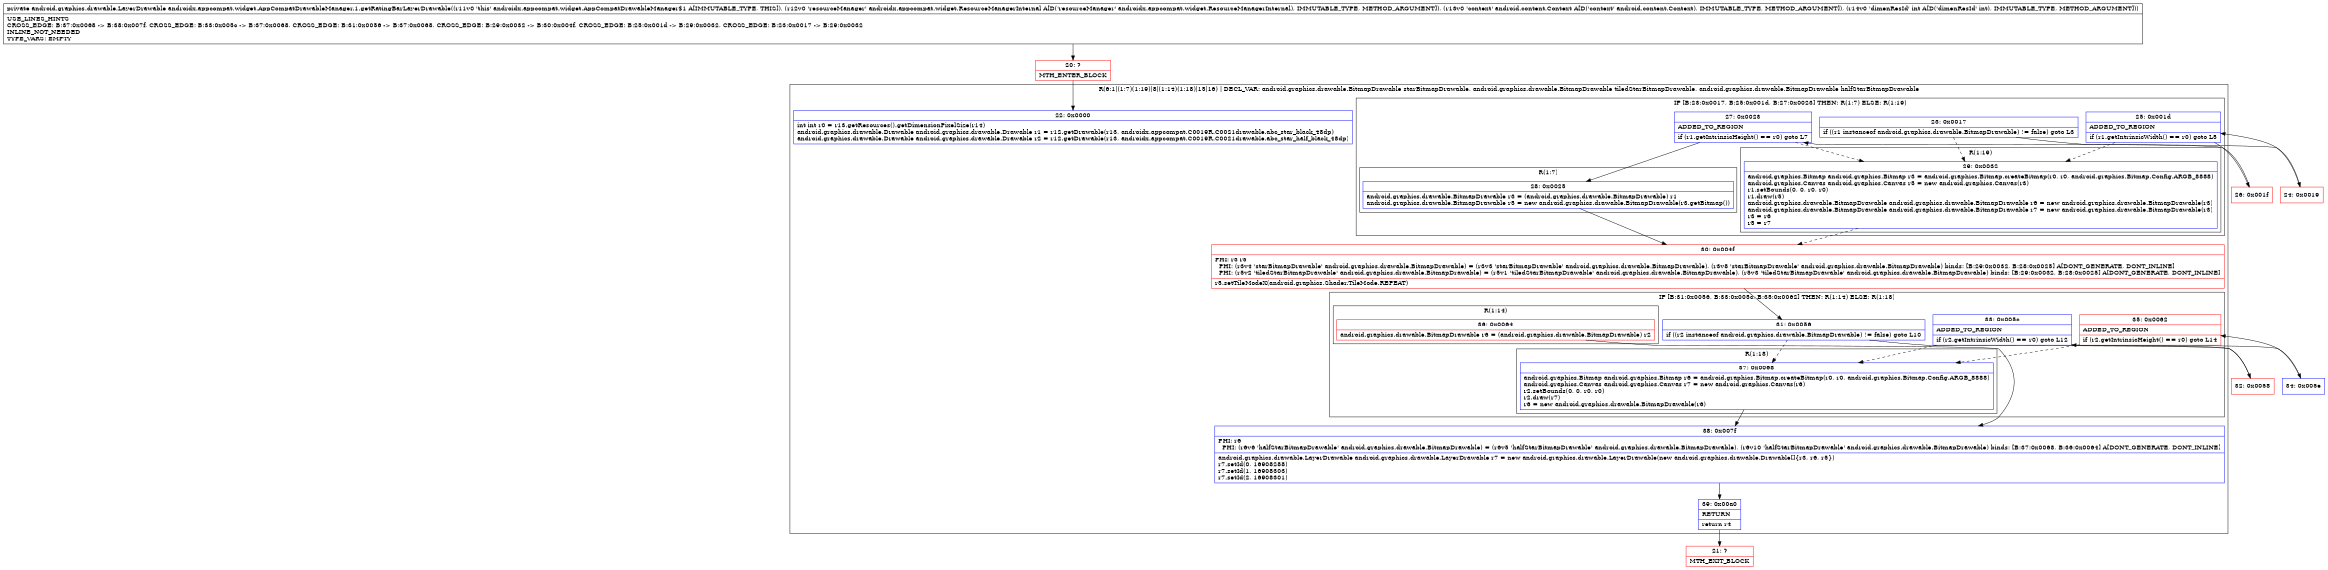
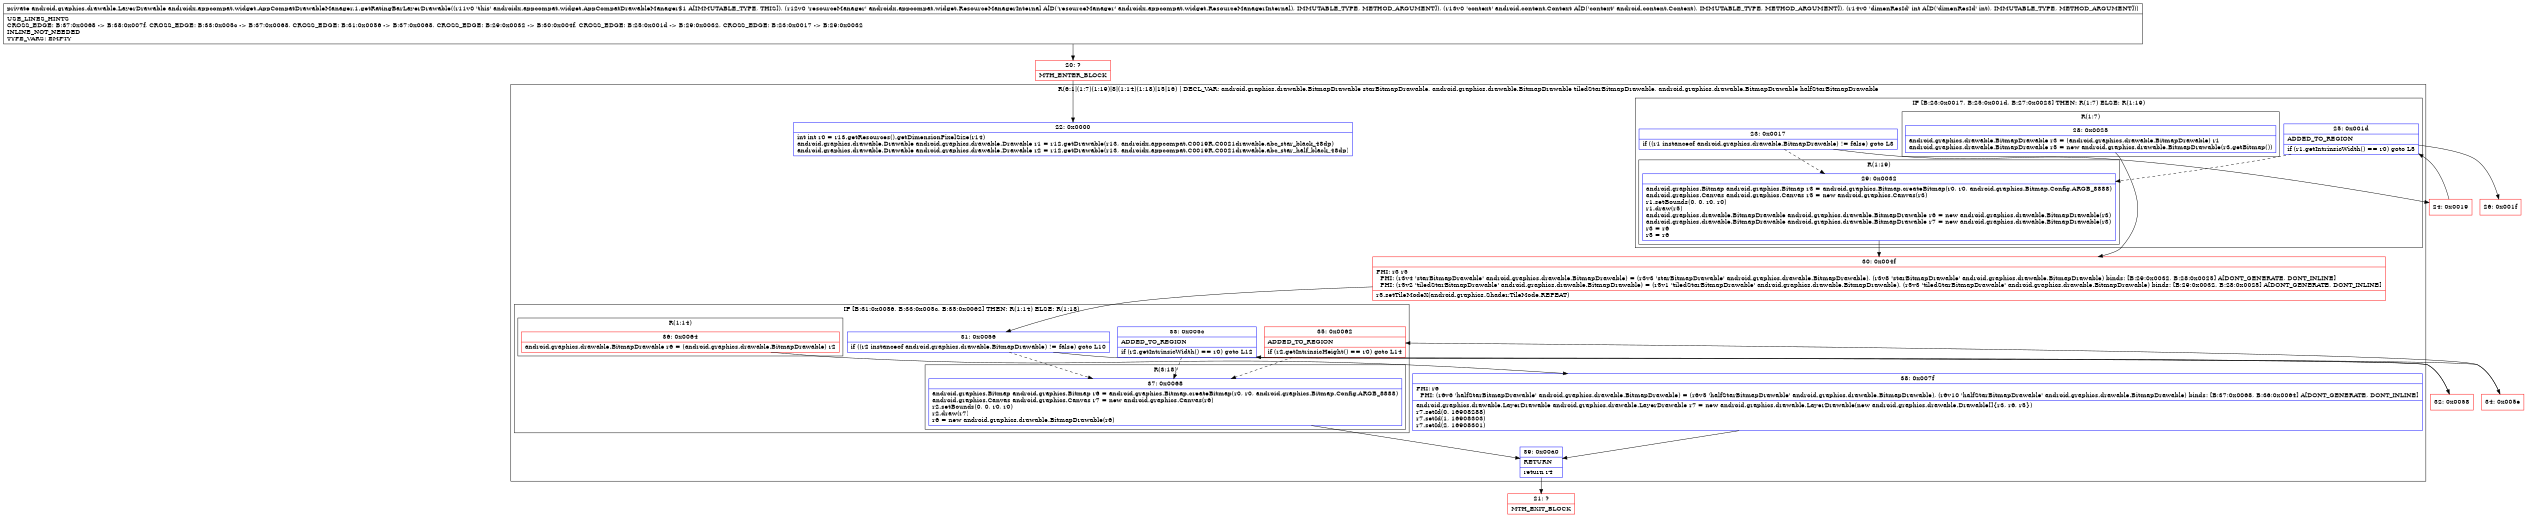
node "27: 0x0023": removed
node "29: 0x0032": text "r5 = r7" -> "r5 = r6"
edge "29: 0x0032" -> "30: 0x004f": style dashed -> solid
cluster "R(1:18)": label "R(1:18)" -> "R(3:18)"
node "34: 0x005e": color blue -> red
edge "37: 0x0068" -> "38: 0x007f": now "37: 0x0068" -> "39: 0x00a0"
